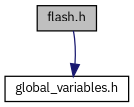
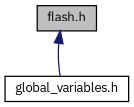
edge "flash.h" -> "global_variables.h": reversed
